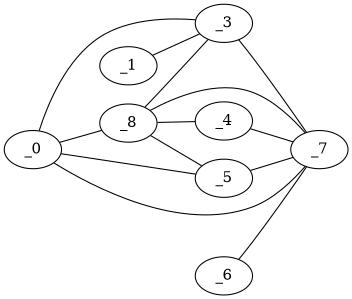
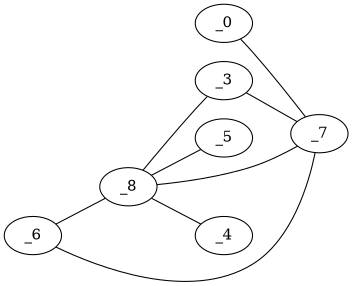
edge "_3" -- "_0": removed
node "_1": removed
edge "_4" -- "_7": removed
edge "_8" -- "_0": now "_8" -- "_6"
edge "_0" -- "_5": removed
edge "_7" -- "_5": removed
